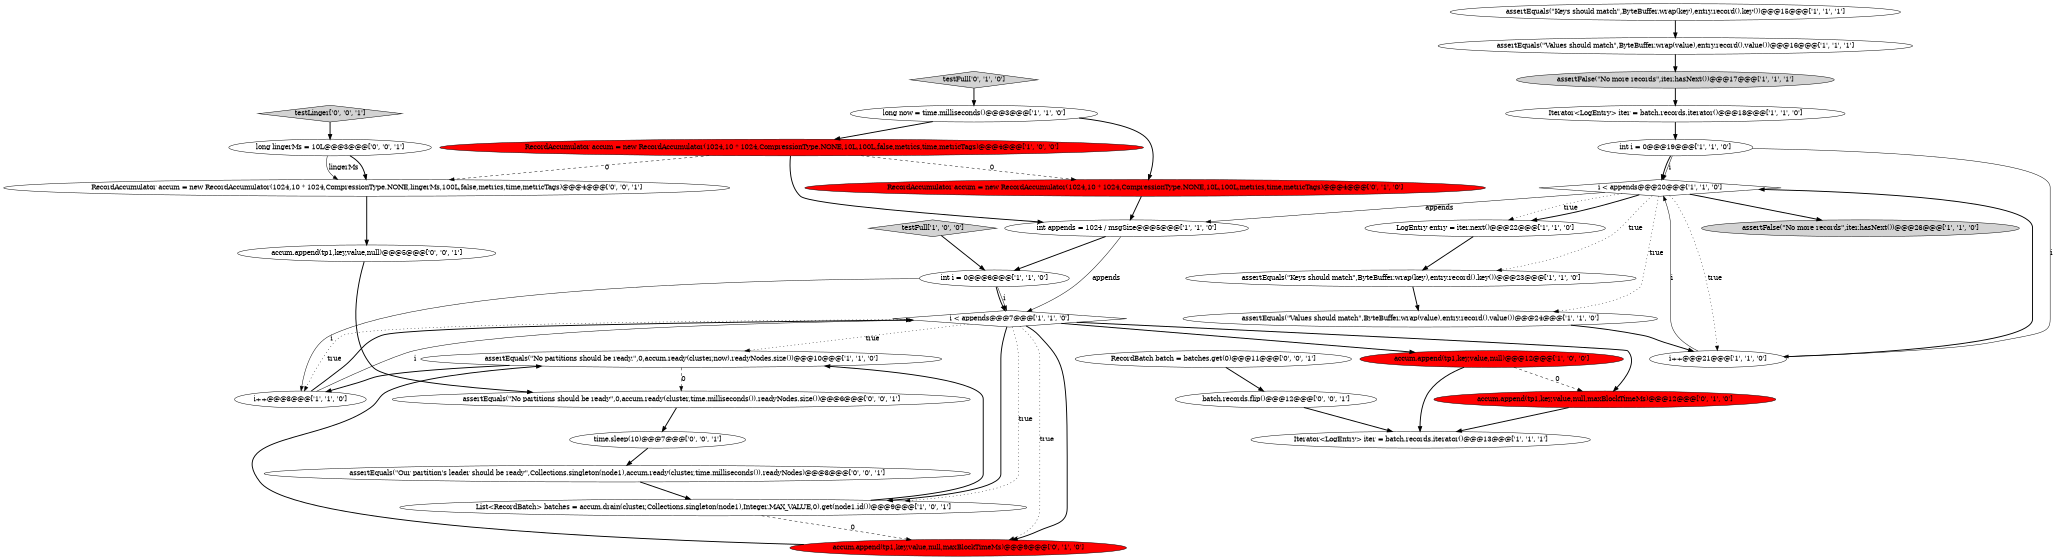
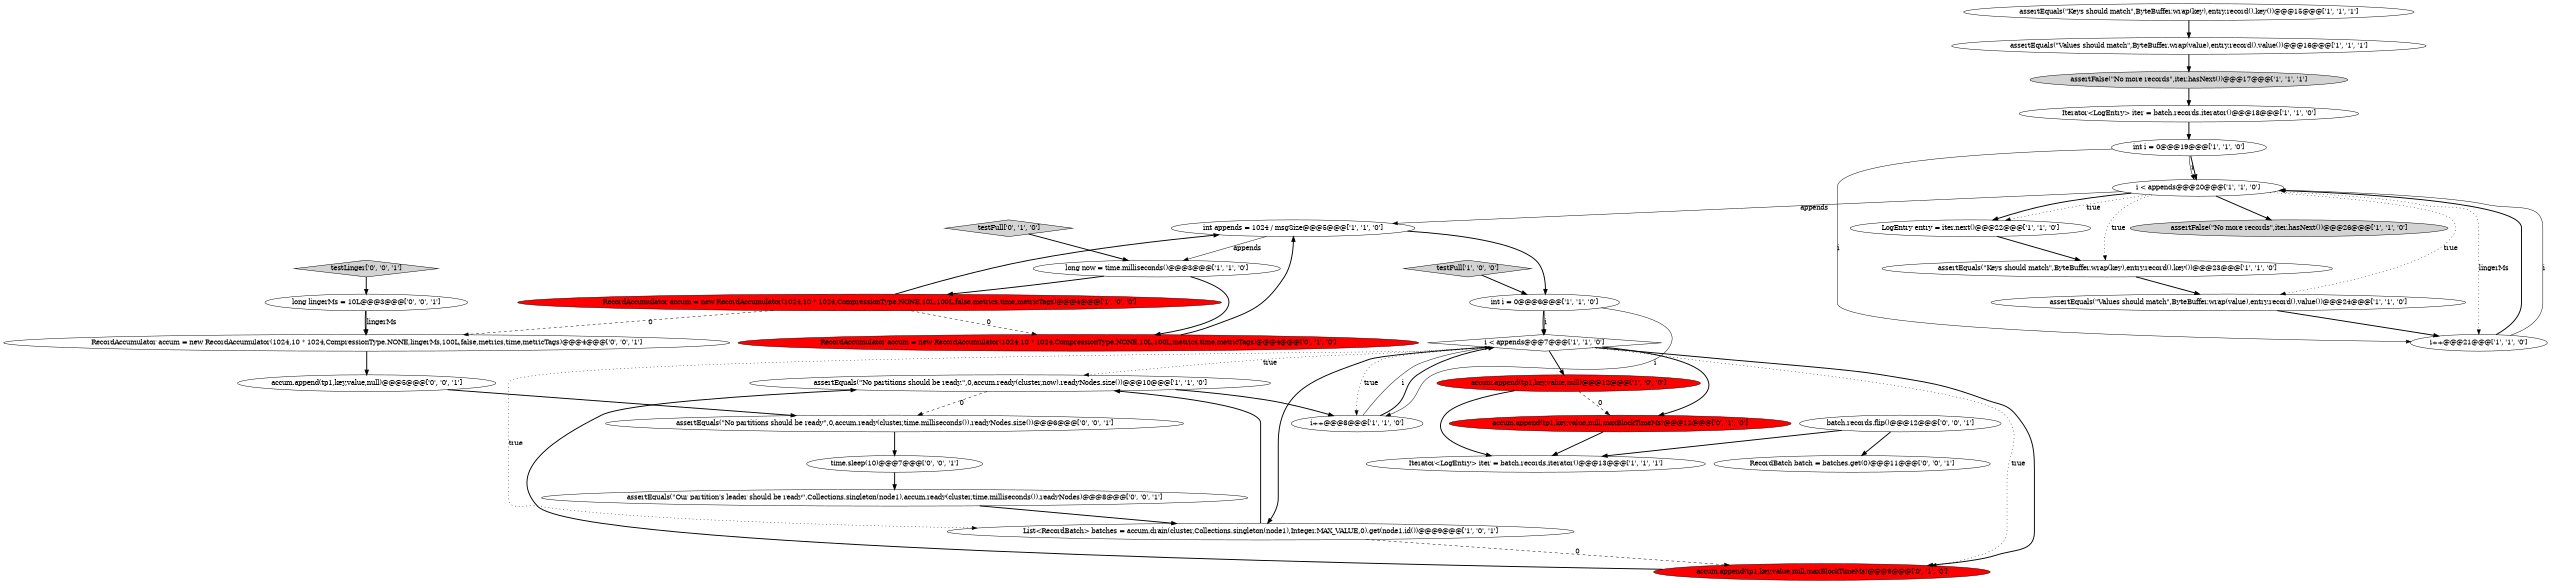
node "i < appends@@@20@@@['1', '1', '0']": shape diamond -> ellipse
edge "i < appends@@@20@@@['1', '1', '0']" -> "i++@@@21@@@['1', '1', '0']": label "true" -> "lingerMs"
edge "int appends = 1024 / msgSize@@@5@@@['1', '1', '0']" -> "i < appends@@@7@@@['1', '1', '0']": now "int appends = 1024 / msgSize@@@5@@@['1', '1', '0']" -> "long now = time.milliseconds()@@@3@@@['1', '1', '0']"
edge "RecordBatch batch = batches.get(0)@@@11@@@['0', '0', '1']" -> "batch.records.flip()@@@12@@@['0', '0', '1']": reversed
